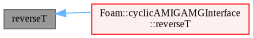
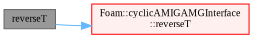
edge "Foam::cyclicAMIGAMGInterface ::reverseT" -> "reverseT": reversed
